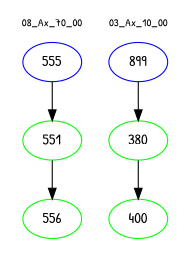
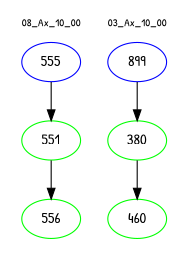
cluster "08_Ax_70_00": label "08_Ax_70_00" -> "08_Ax_10_00"
node "400": label "400" -> "460"
